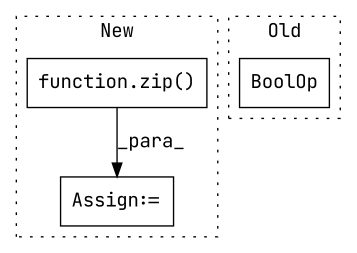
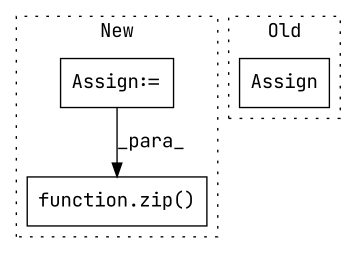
node "BoolOp": label "BoolOp" -> "Assign"
edge "function.zip()" -> "Assign:=": reversed
